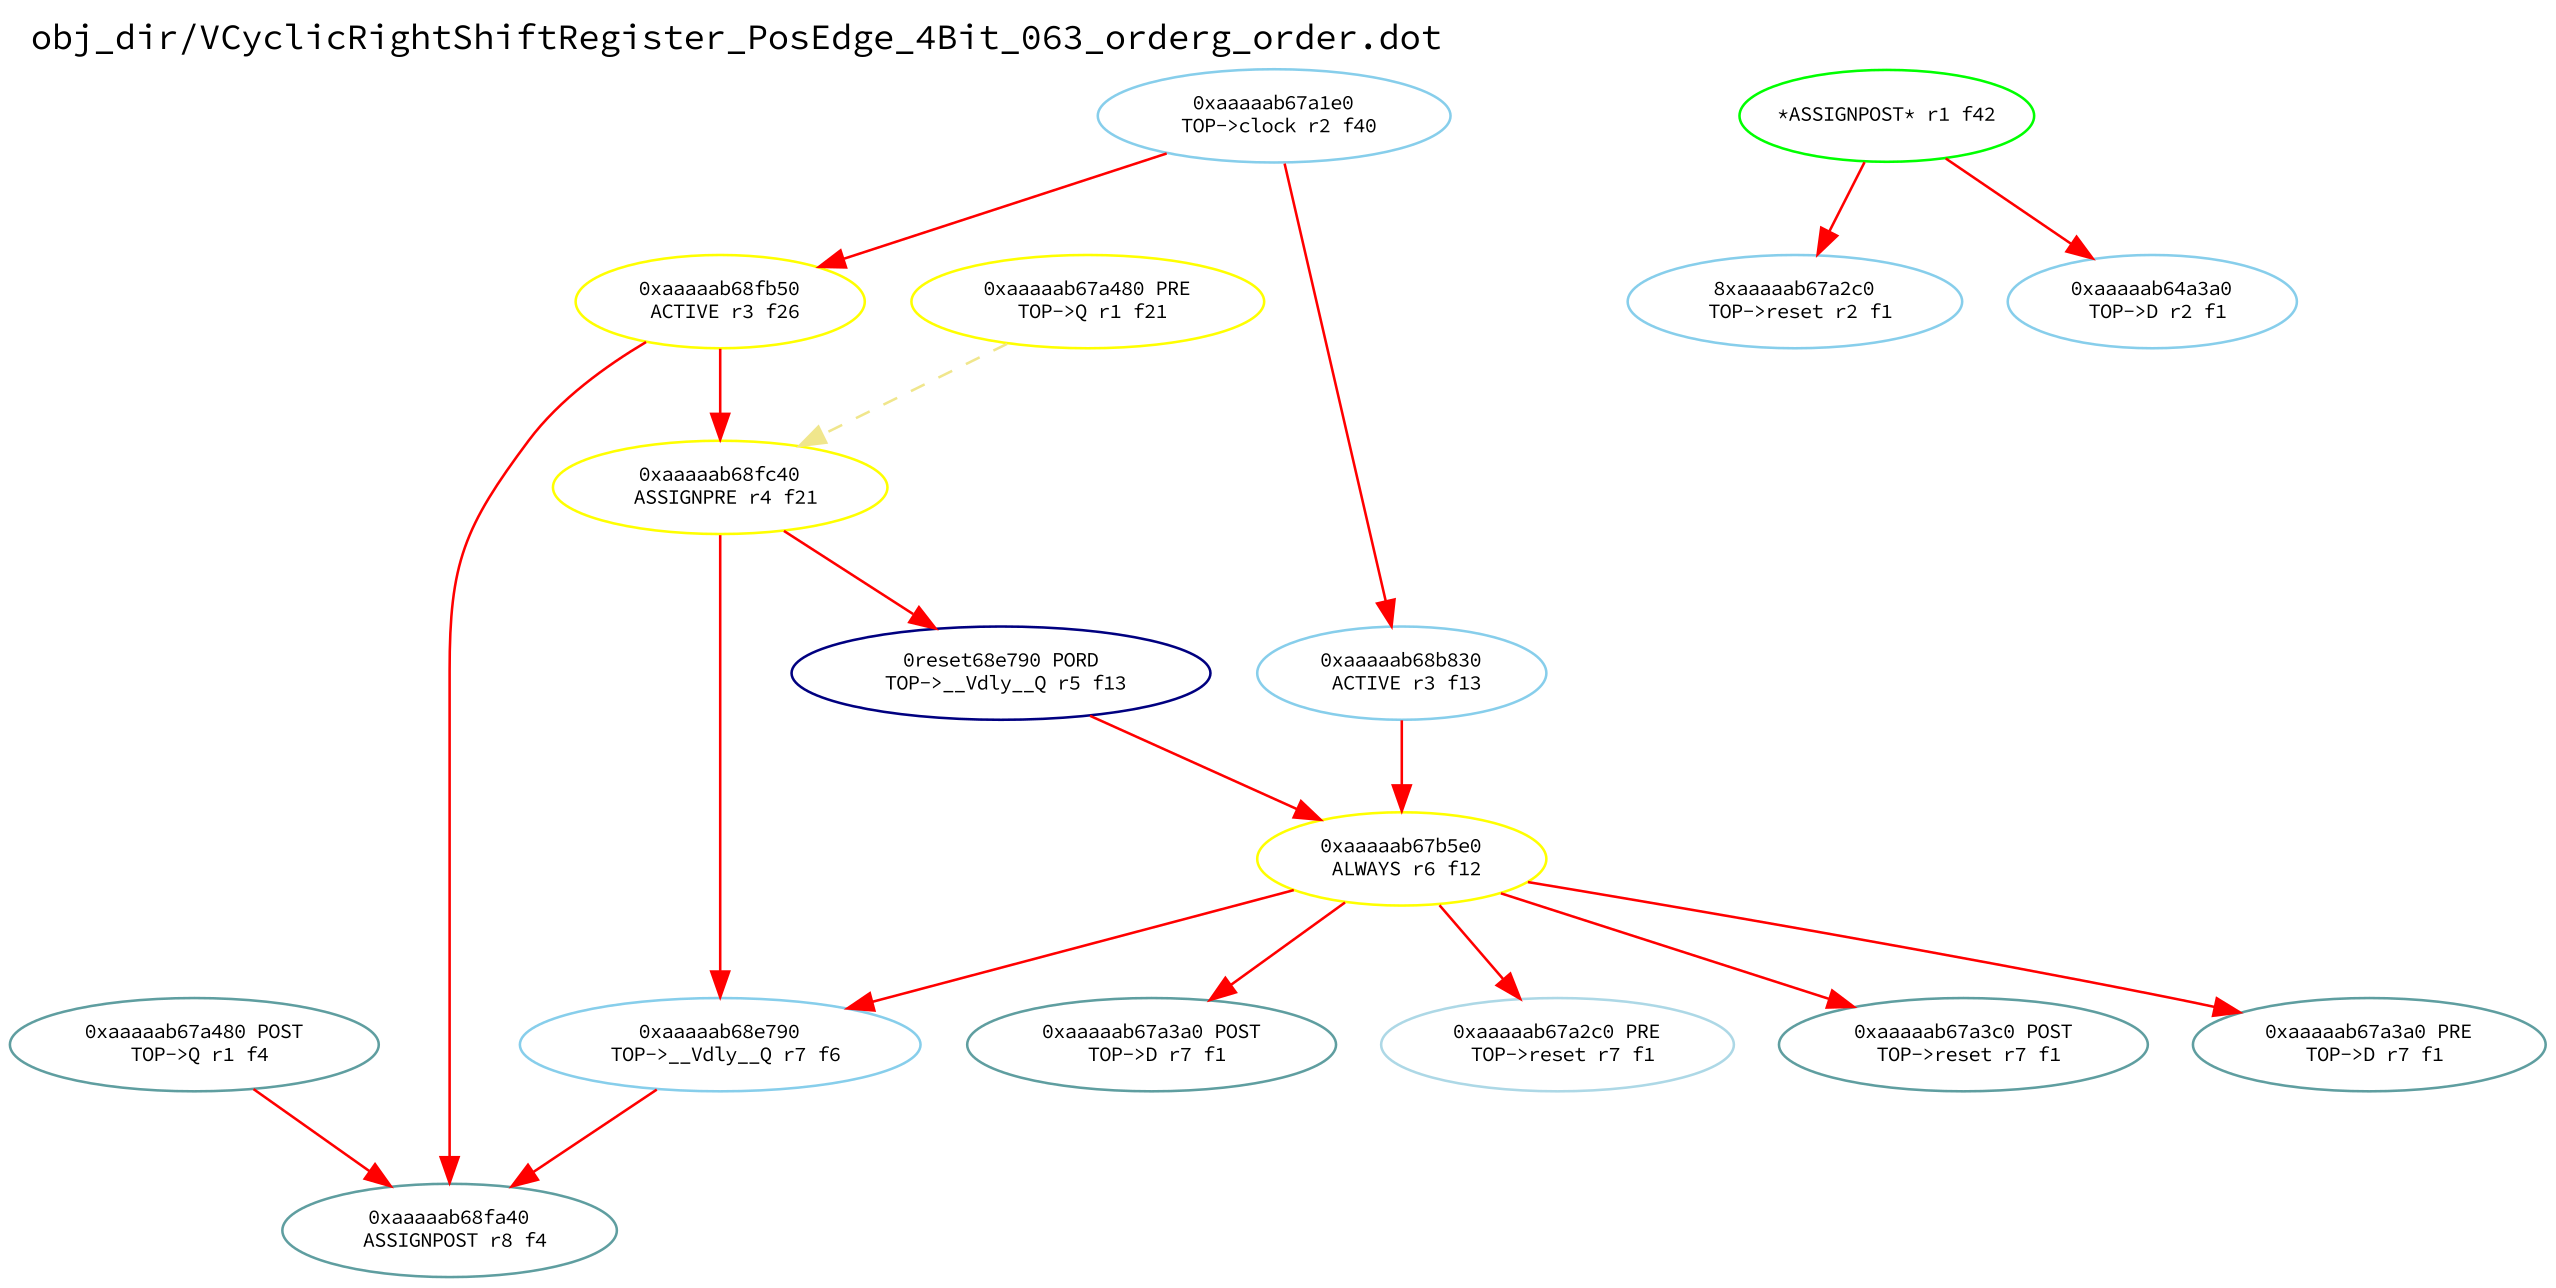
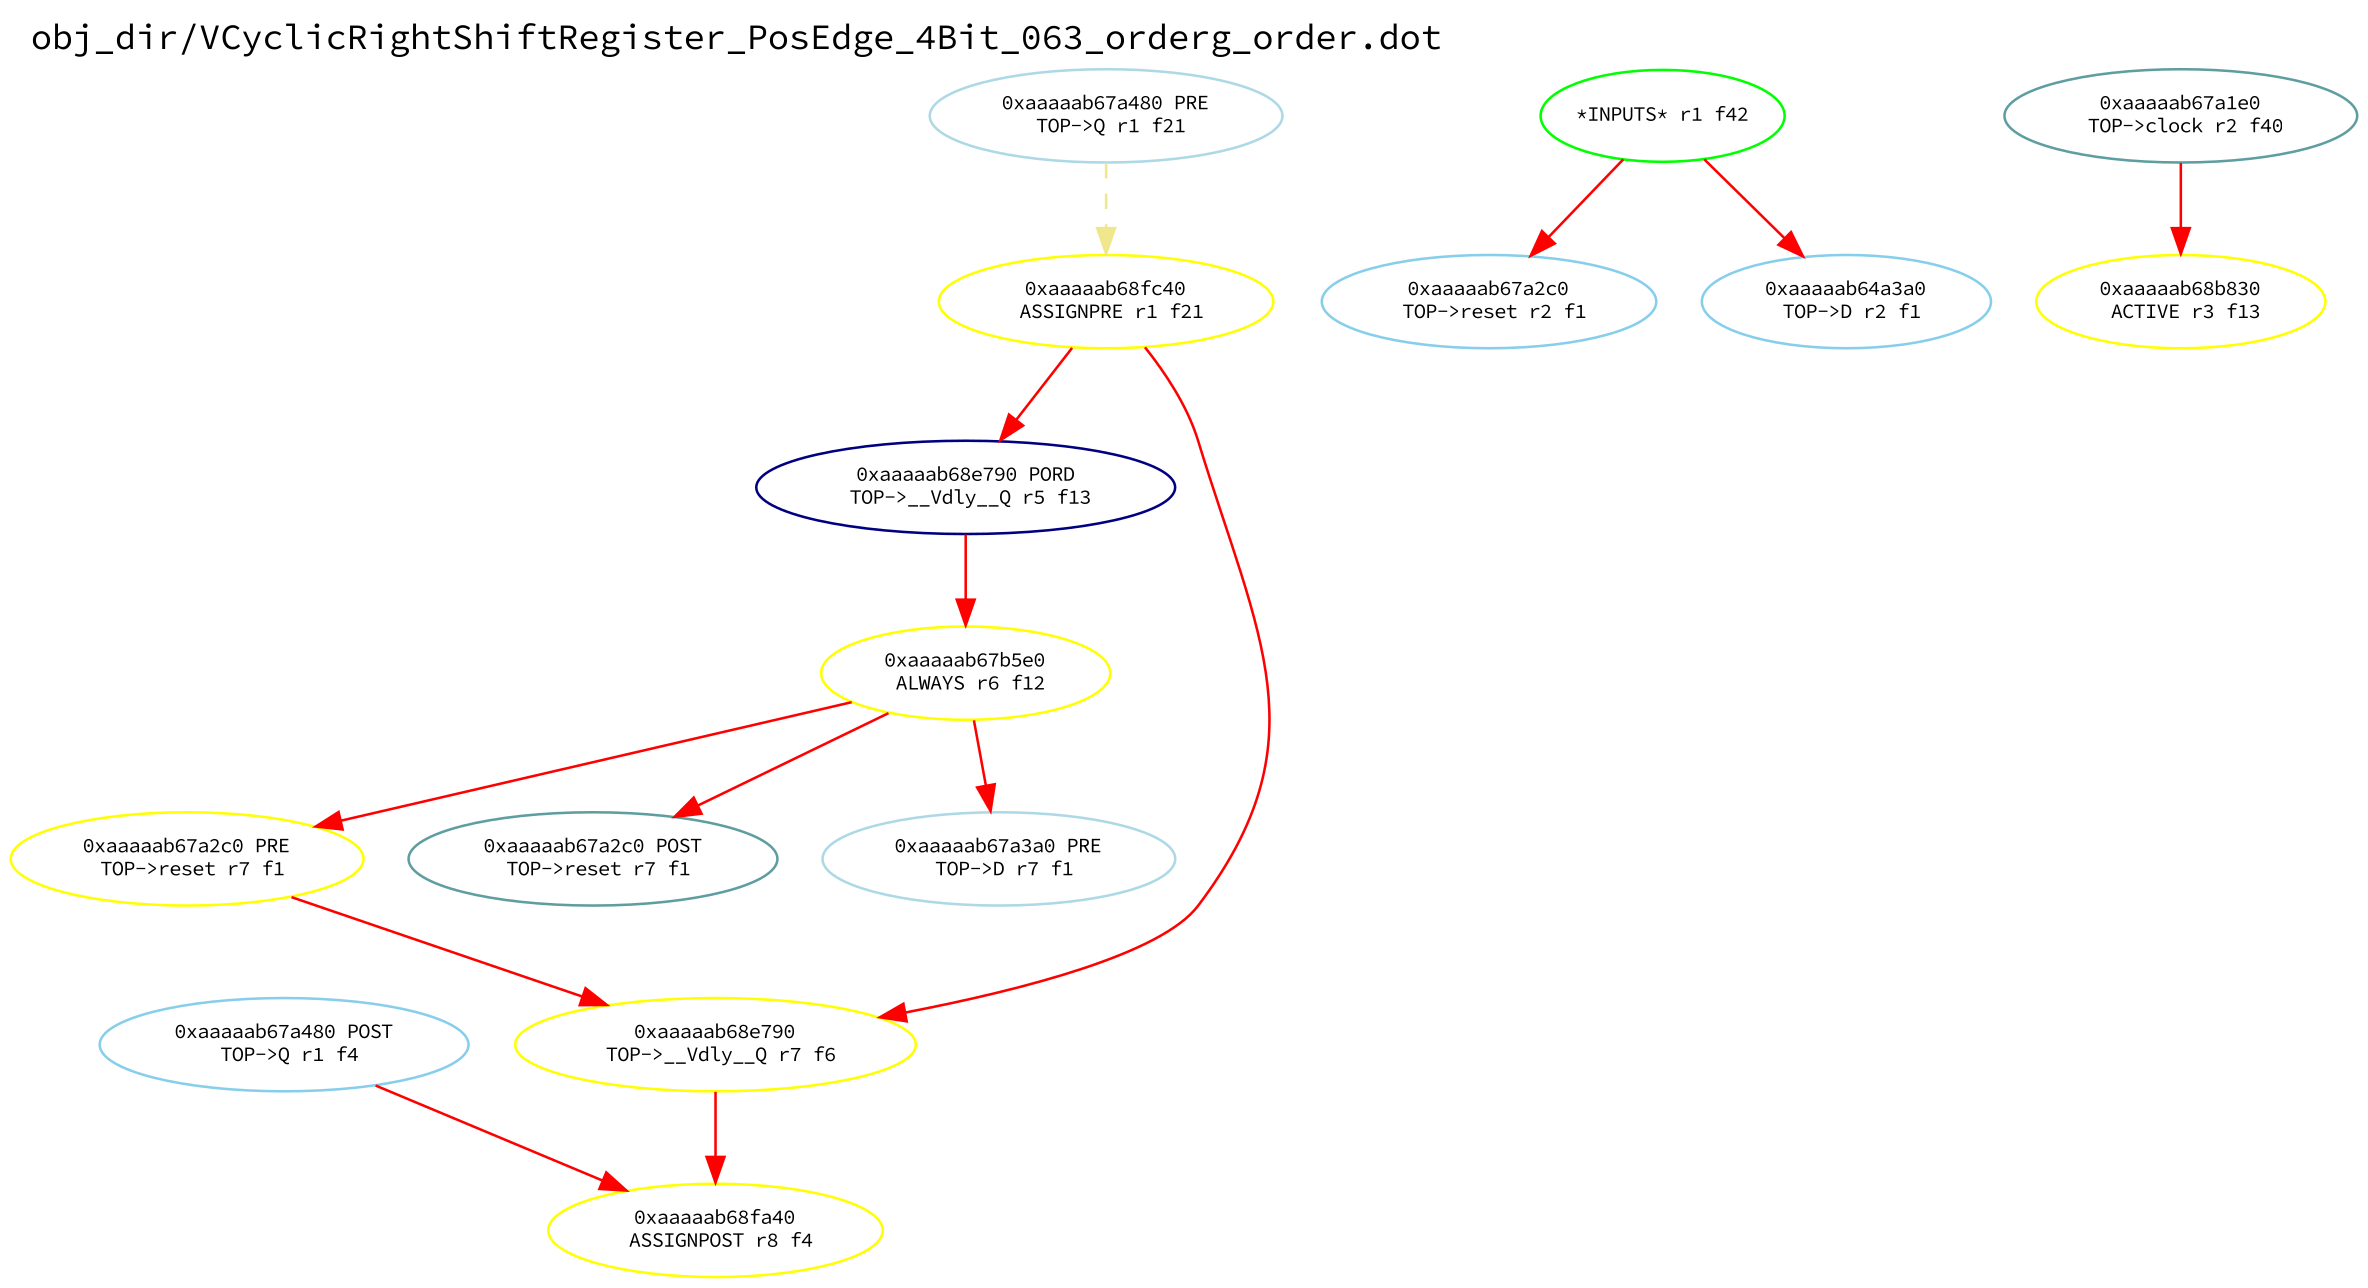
node "0xaaaaab67a1e0 TOP->clock r2 f40": color skyblue -> CadetBlue
node "*ASSIGNPOST* r1 f42": label "*ASSIGNPOST* r1 f42" -> "*INPUTS* r1 f42"
node "0xaaaaab68fb50 ACTIVE r3 f26": removed
node "0xaaaaab67a480 PRE TOP->Q r1 f21": color yellow -> lightblue
node "8xaaaaab67a2c0 TOP->reset r2 f1": label "8xaaaaab67a2c0 TOP->reset r2 f1" -> "0xaaaaab67a2c0 TOP->reset r2 f1"
node "0xaaaaab68fc40 ASSIGNPRE r4 f21": label "0xaaaaab68fc40 ASSIGNPRE r4 f21" -> "0xaaaaab68fc40 ASSIGNPRE r1 f21"
node "0reset68e790 PORD TOP->__Vdly__Q r5 f13": label "0reset68e790 PORD TOP->__Vdly__Q r5 f13" -> "0xaaaaab68e790 PORD TOP->__Vdly__Q r5 f13"
node "0xaaaaab68b830 ACTIVE r3 f13": color skyblue -> yellow
edge "0xaaaaab68b830 ACTIVE r3 f13" -> "0xaaaaab67b5e0 ALWAYS r6 f12": removed
edge "0xaaaaab67b5e0 ALWAYS r6 f12" -> "0xaaaaab68e790 TOP->__Vdly__Q r7 f6": now "0xaaaaab67a2c0 PRE TOP->reset r7 f1" -> "0xaaaaab68e790 TOP->__Vdly__Q r7 f6"
node "0xaaaaab67a480 POST TOP->Q r1 f4": color CadetBlue -> skyblue
node "0xaaaaab68e790 TOP->__Vdly__Q r7 f6": color skyblue -> yellow
node "0xaaaaab67a3a0 POST TOP->D r7 f1": removed
node "0xaaaaab67a2c0 PRE TOP->reset r7 f1": color lightblue -> yellow
node "0xaaaaab67a3c0 POST TOP->reset r7 f1": label "0xaaaaab67a3c0 POST TOP->reset r7 f1" -> "0xaaaaab67a2c0 POST TOP->reset r7 f1"
node "0xaaaaab67a3a0 PRE TOP->D r7 f1": color CadetBlue -> lightblue
node "0xaaaaab68fa40 ASSIGNPOST r8 f4": color CadetBlue -> yellow
